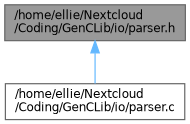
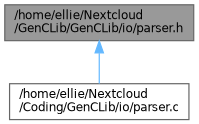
node "/home/ellie/Nextcloud /Coding/GenCLib/io/parser.h": label "/home/ellie/Nextcloud /Coding/GenCLib/io/parser.h" -> "/home/ellie/Nextcloud /GenCLib/GenCLib/io/parser.h"
